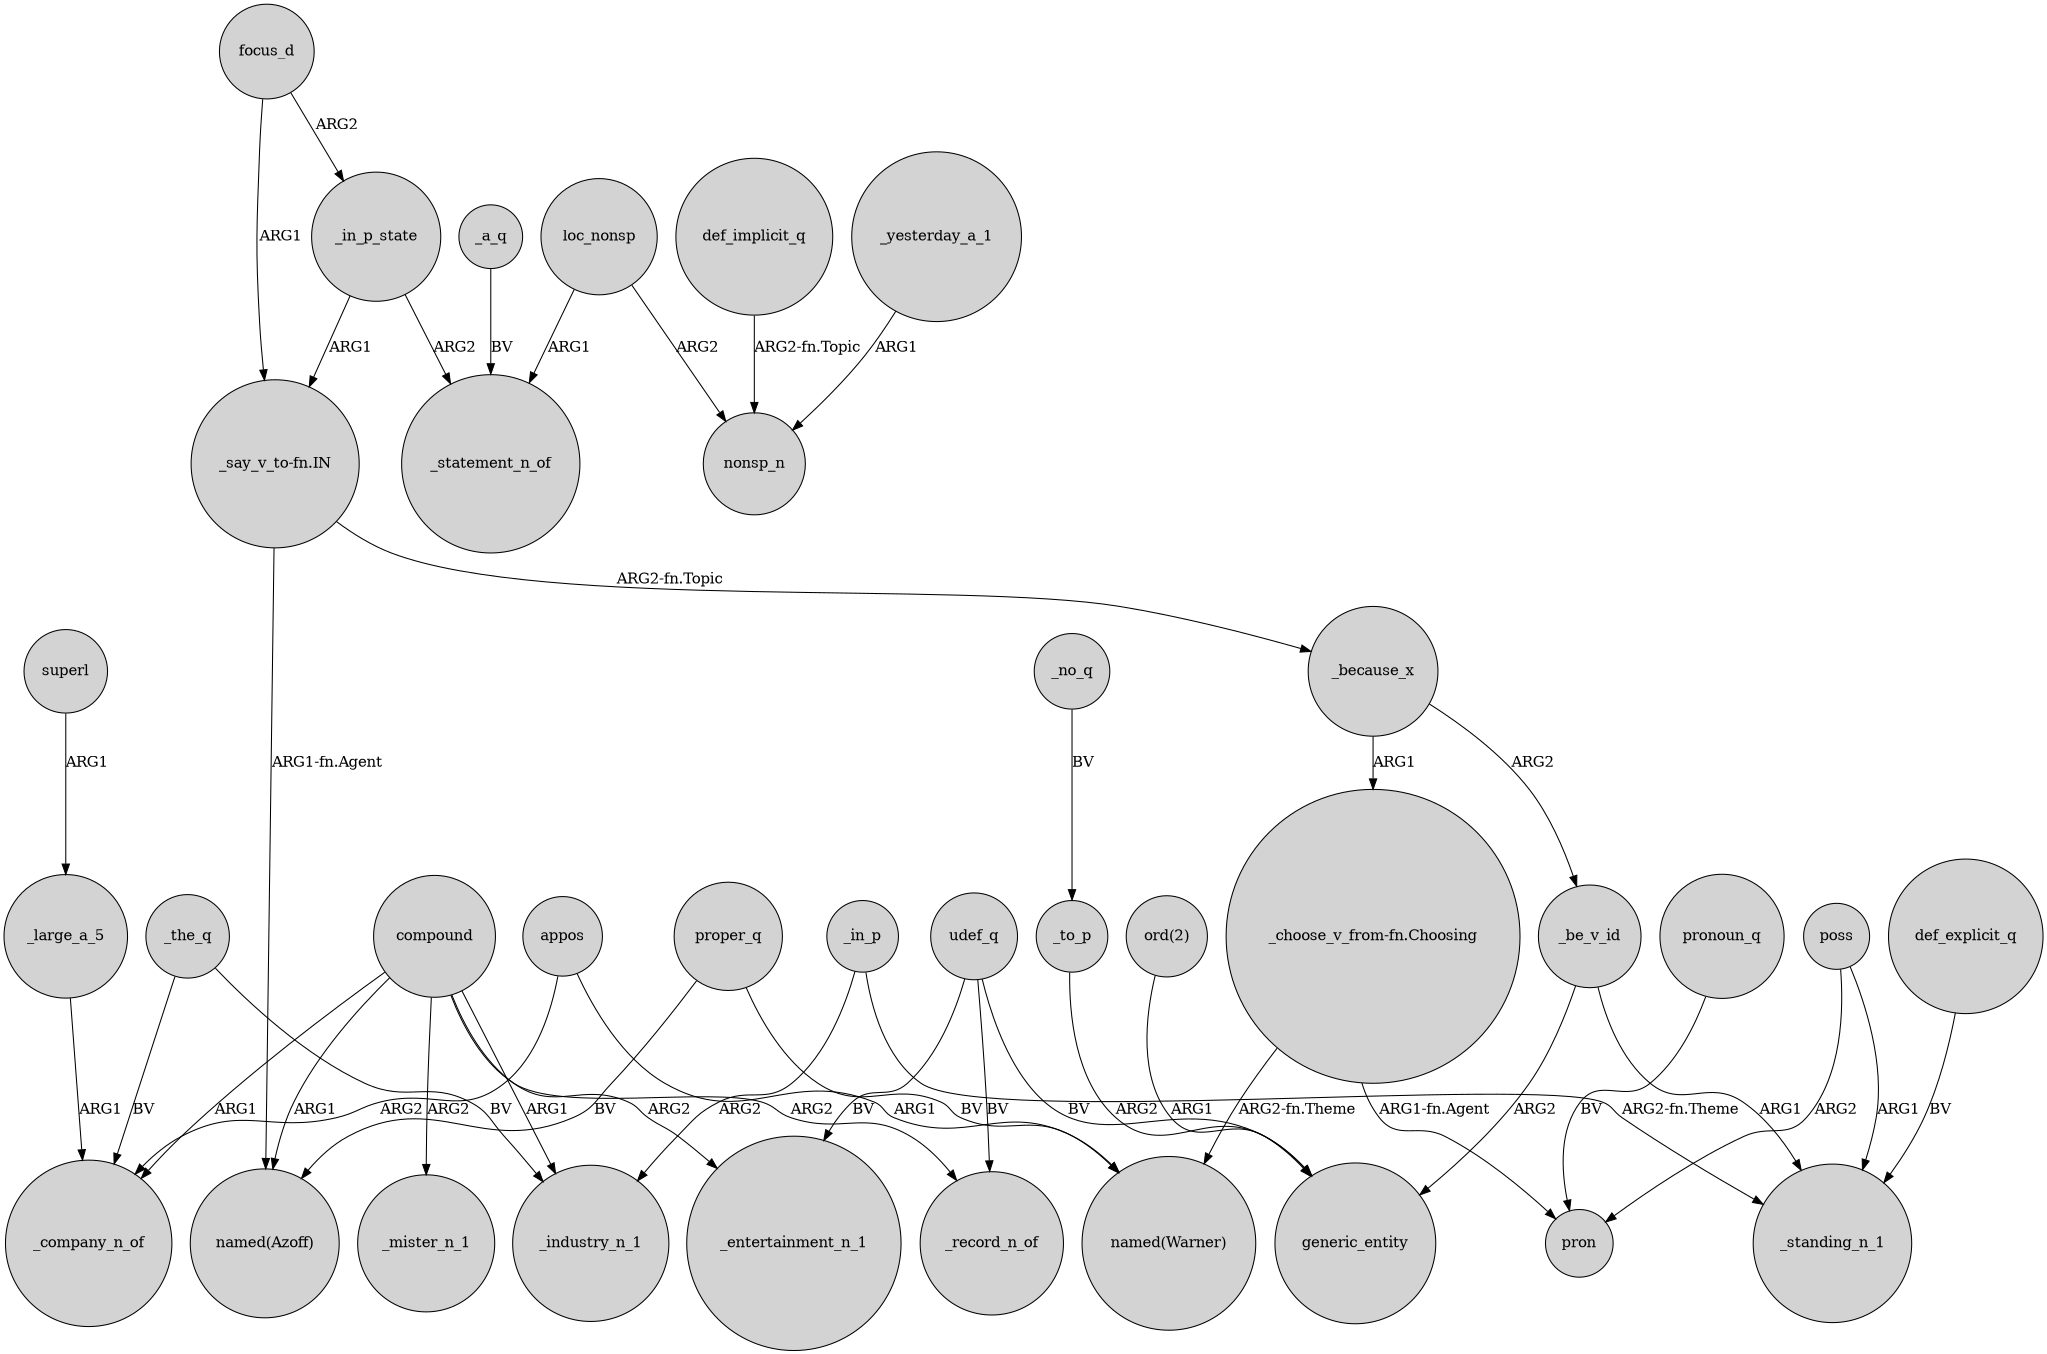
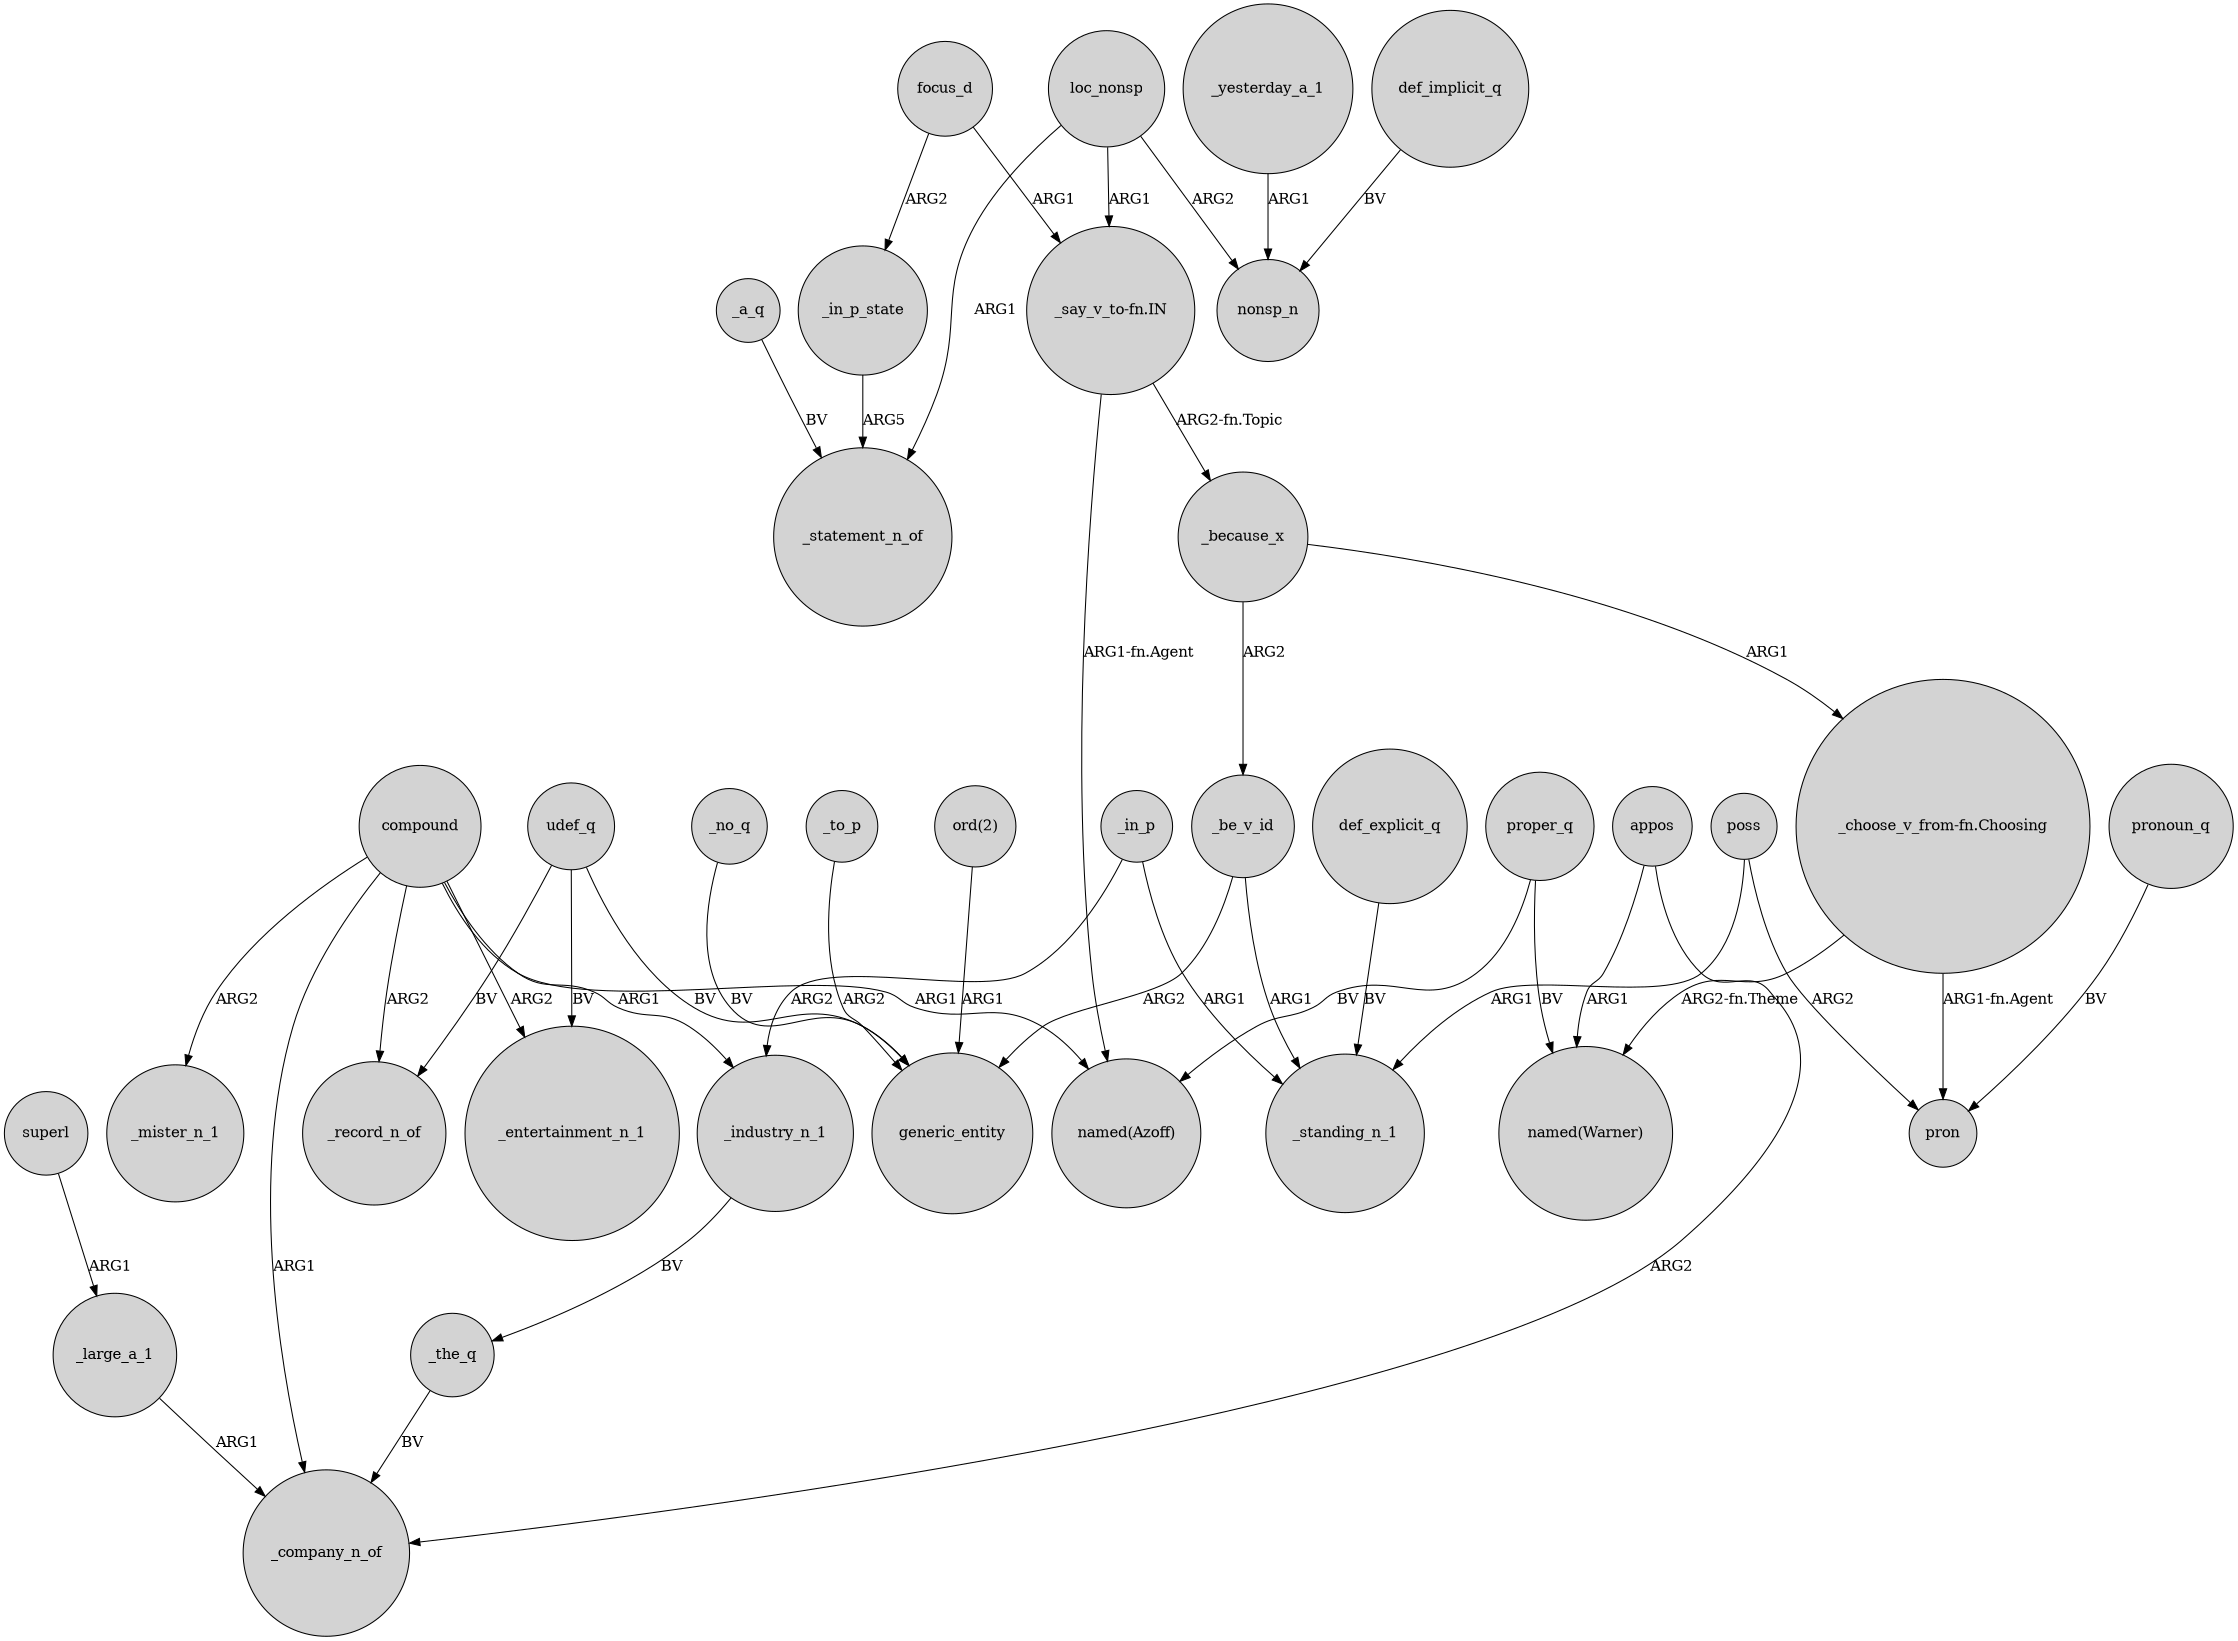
edge "_in_p_state" -> "_say_v_to-fn.IN": now "loc_nonsp" -> "_say_v_to-fn.IN"
edge "_in_p_state" -> "_statement_n_of": label "ARG2" -> "ARG5"
edge "def_implicit_q" -> "nonsp_n": label "ARG2-fn.Topic" -> "BV"
edge "_no_q" -> "_to_p": now "_no_q" -> "generic_entity"
node "_large_a_5": label "_large_a_5" -> "_large_a_1"
edge "_the_q" -> "_industry_n_1": reversed
edge "_in_p" -> "_standing_n_1": label "ARG2-fn.Theme" -> "ARG1"
